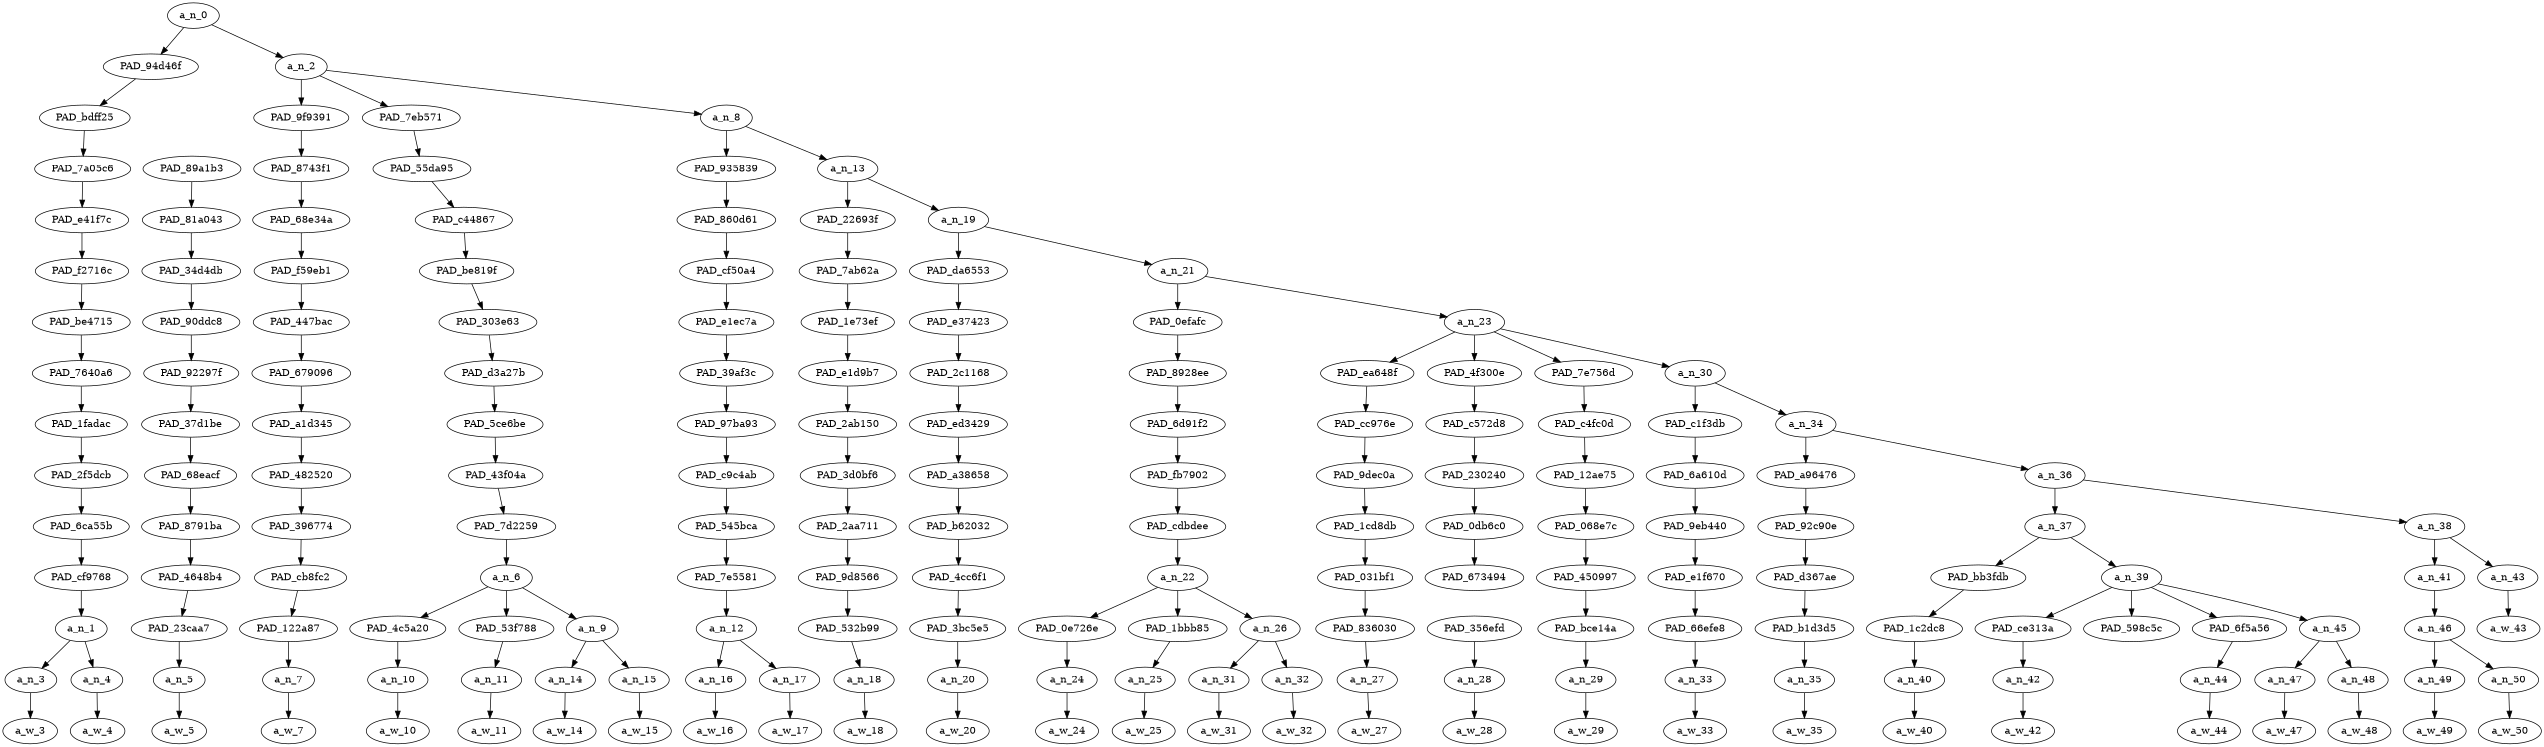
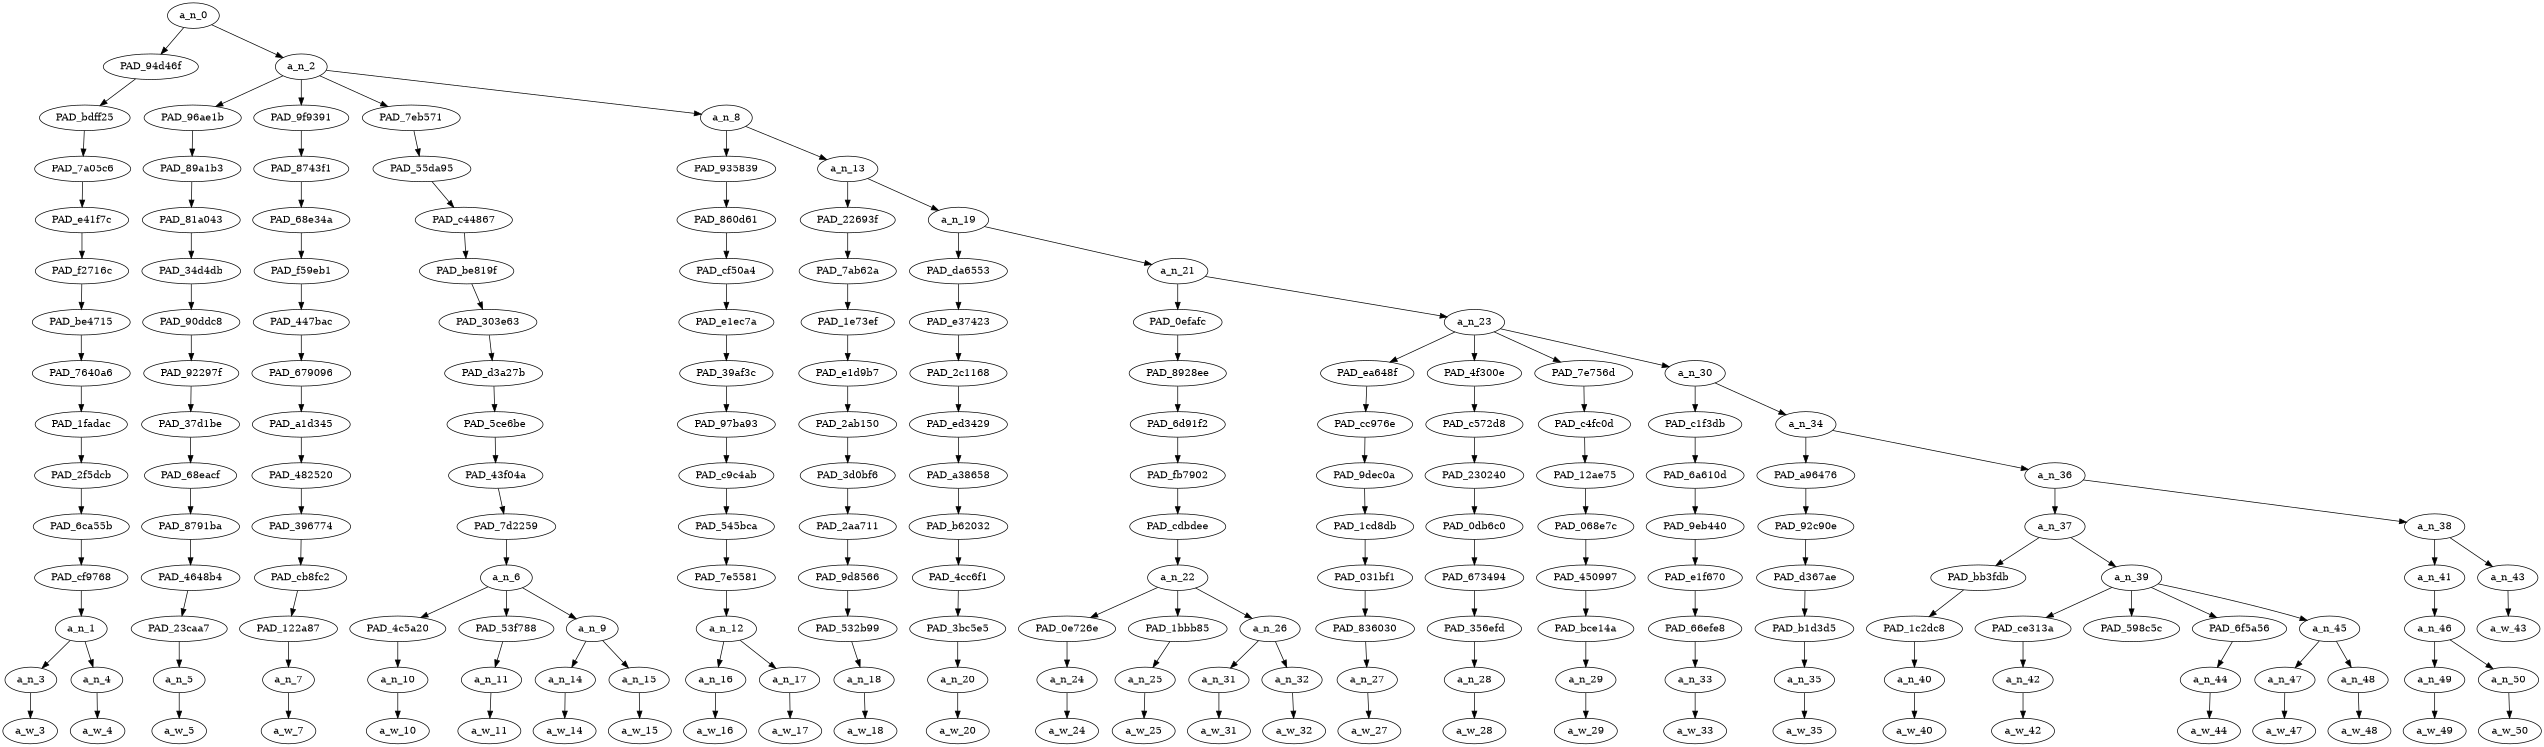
node "PAD_96ae1b": added
edge "PAD_673494" -> "PAD_356efd": added
